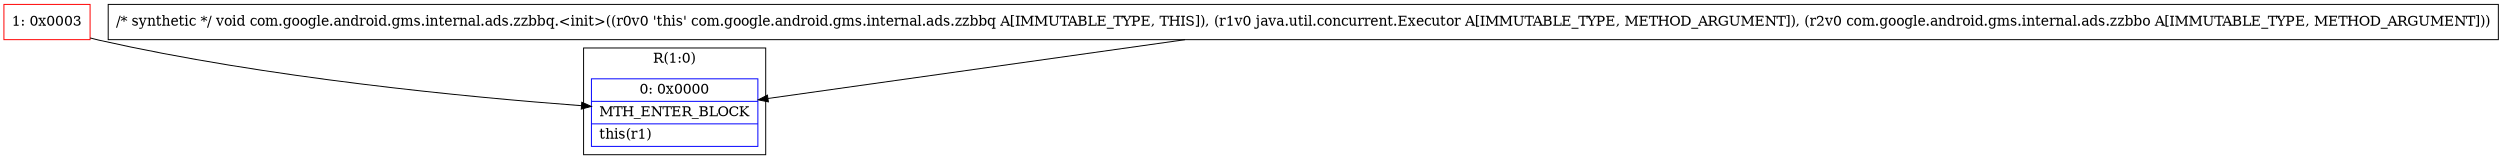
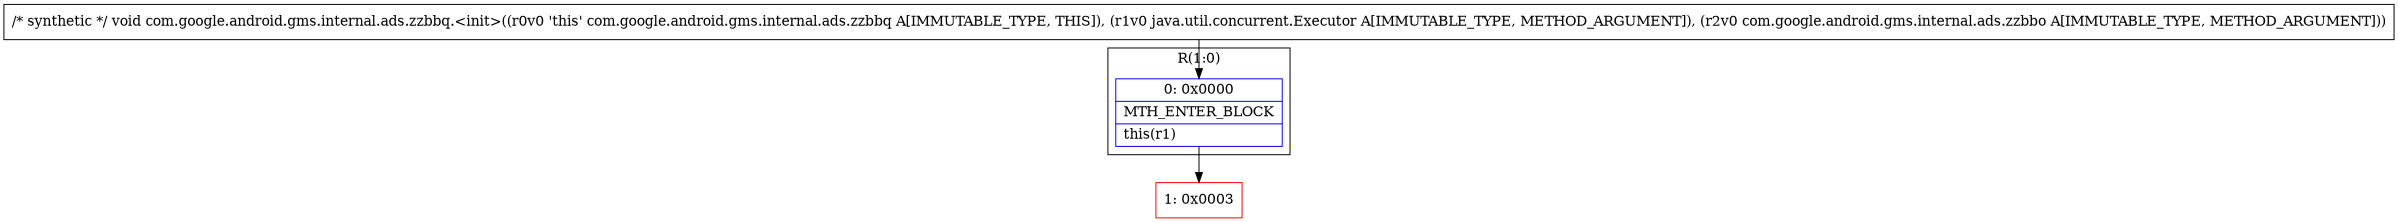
edge "1: 0x0003" -> "0: 0x0000": reversed
